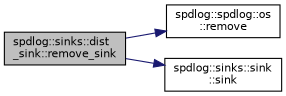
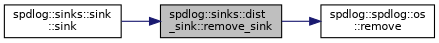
edge "spdlog::sinks::dist _sink::remove_sink" -> "spdlog::sinks::sink ::sink": reversed
